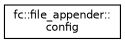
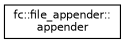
node "fc::file_appender:: config": label "fc::file_appender:: config" -> "fc::file_appender:: appender"
